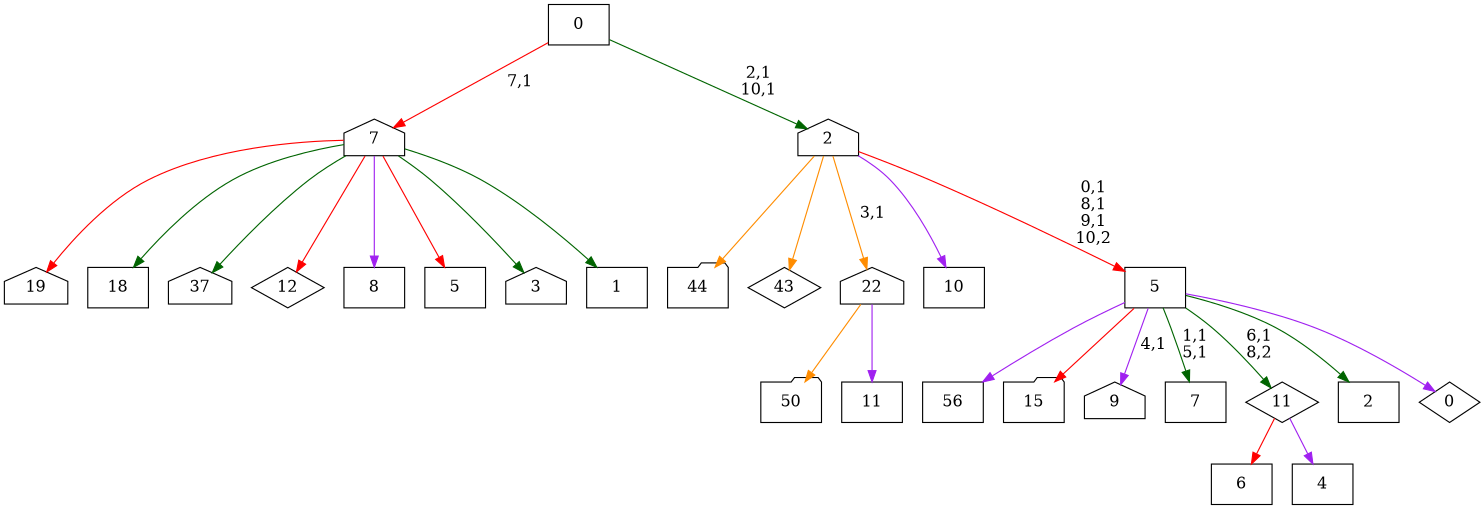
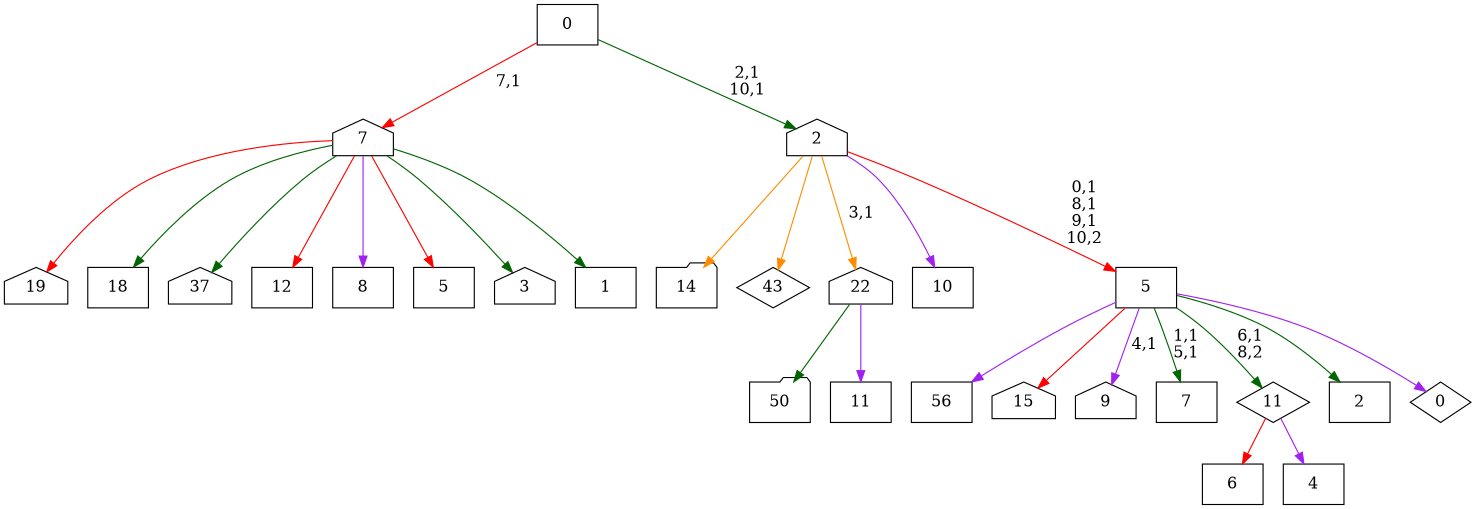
node "12": shape diamond -> box
node "44": label "44" -> "14"
edge "22" -> "50": color darkorange -> darkgreen
node "15": shape folder -> house
